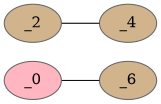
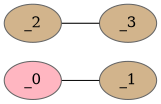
node "_4": label "_4" -> "_3"
node "_6": label "_6" -> "_1"
